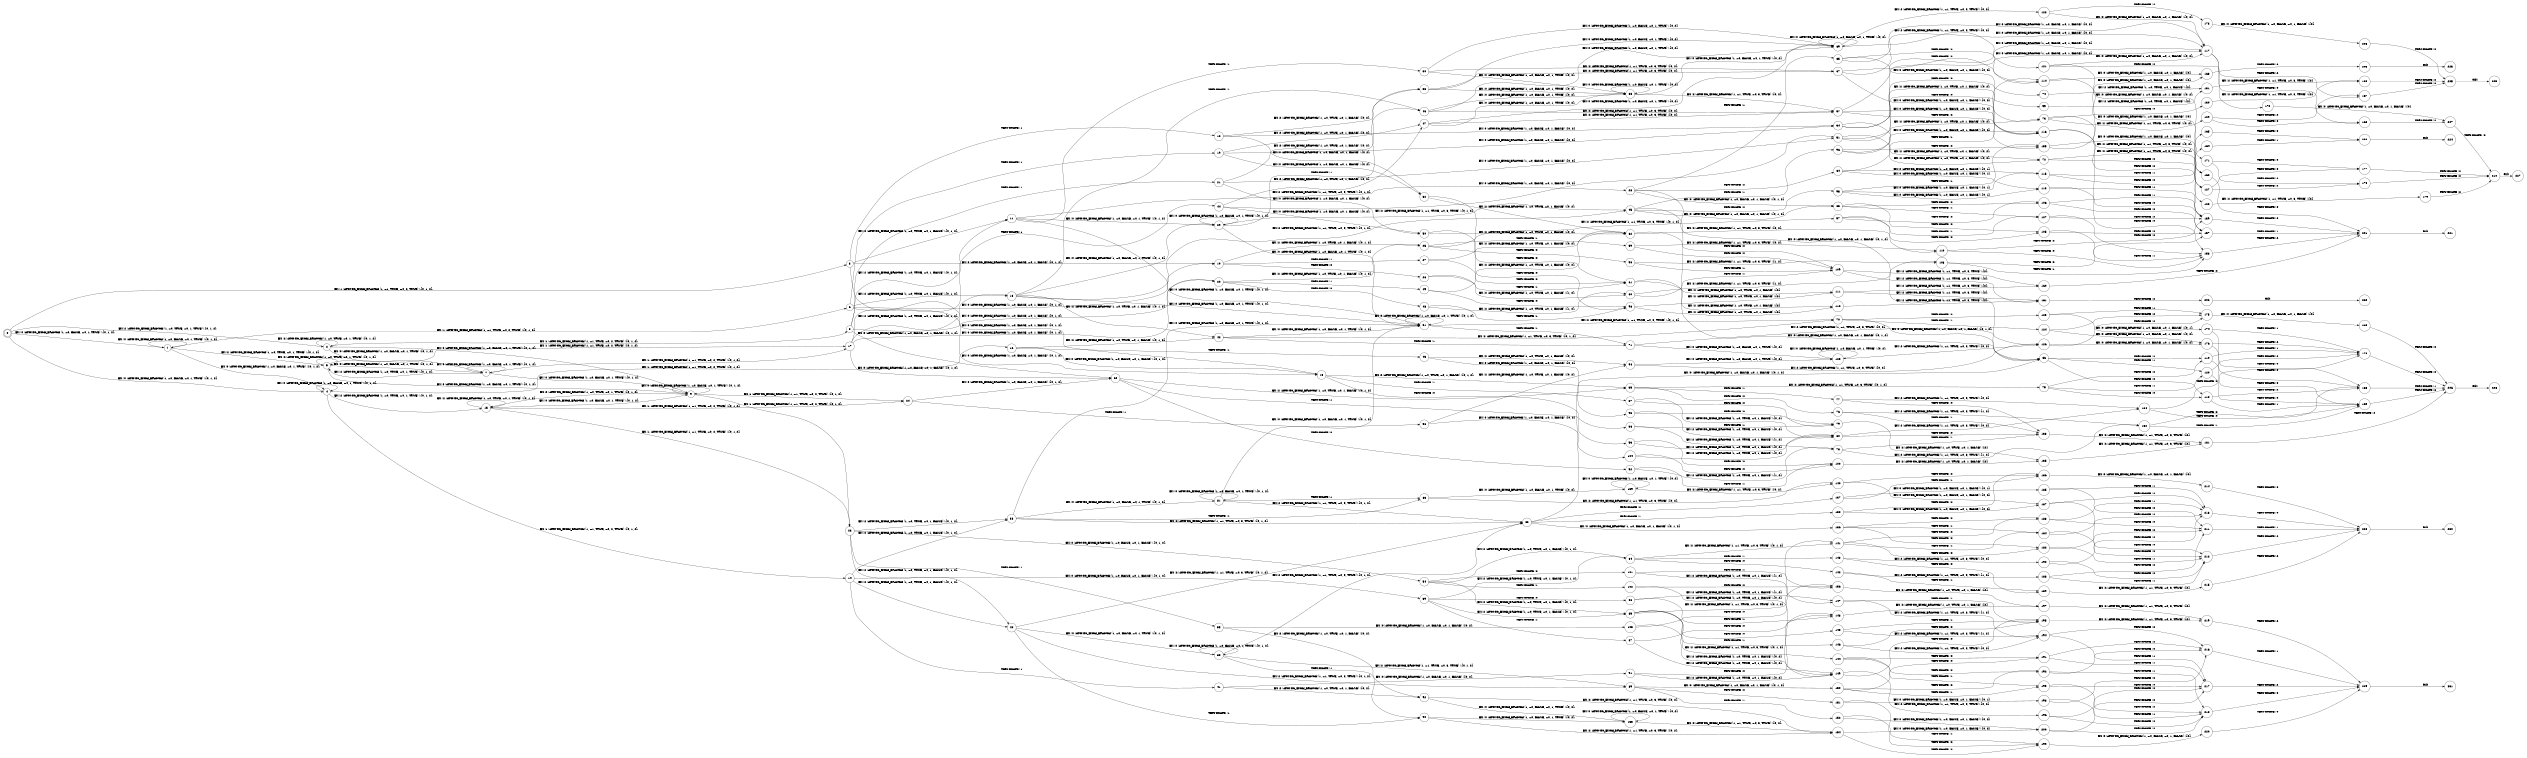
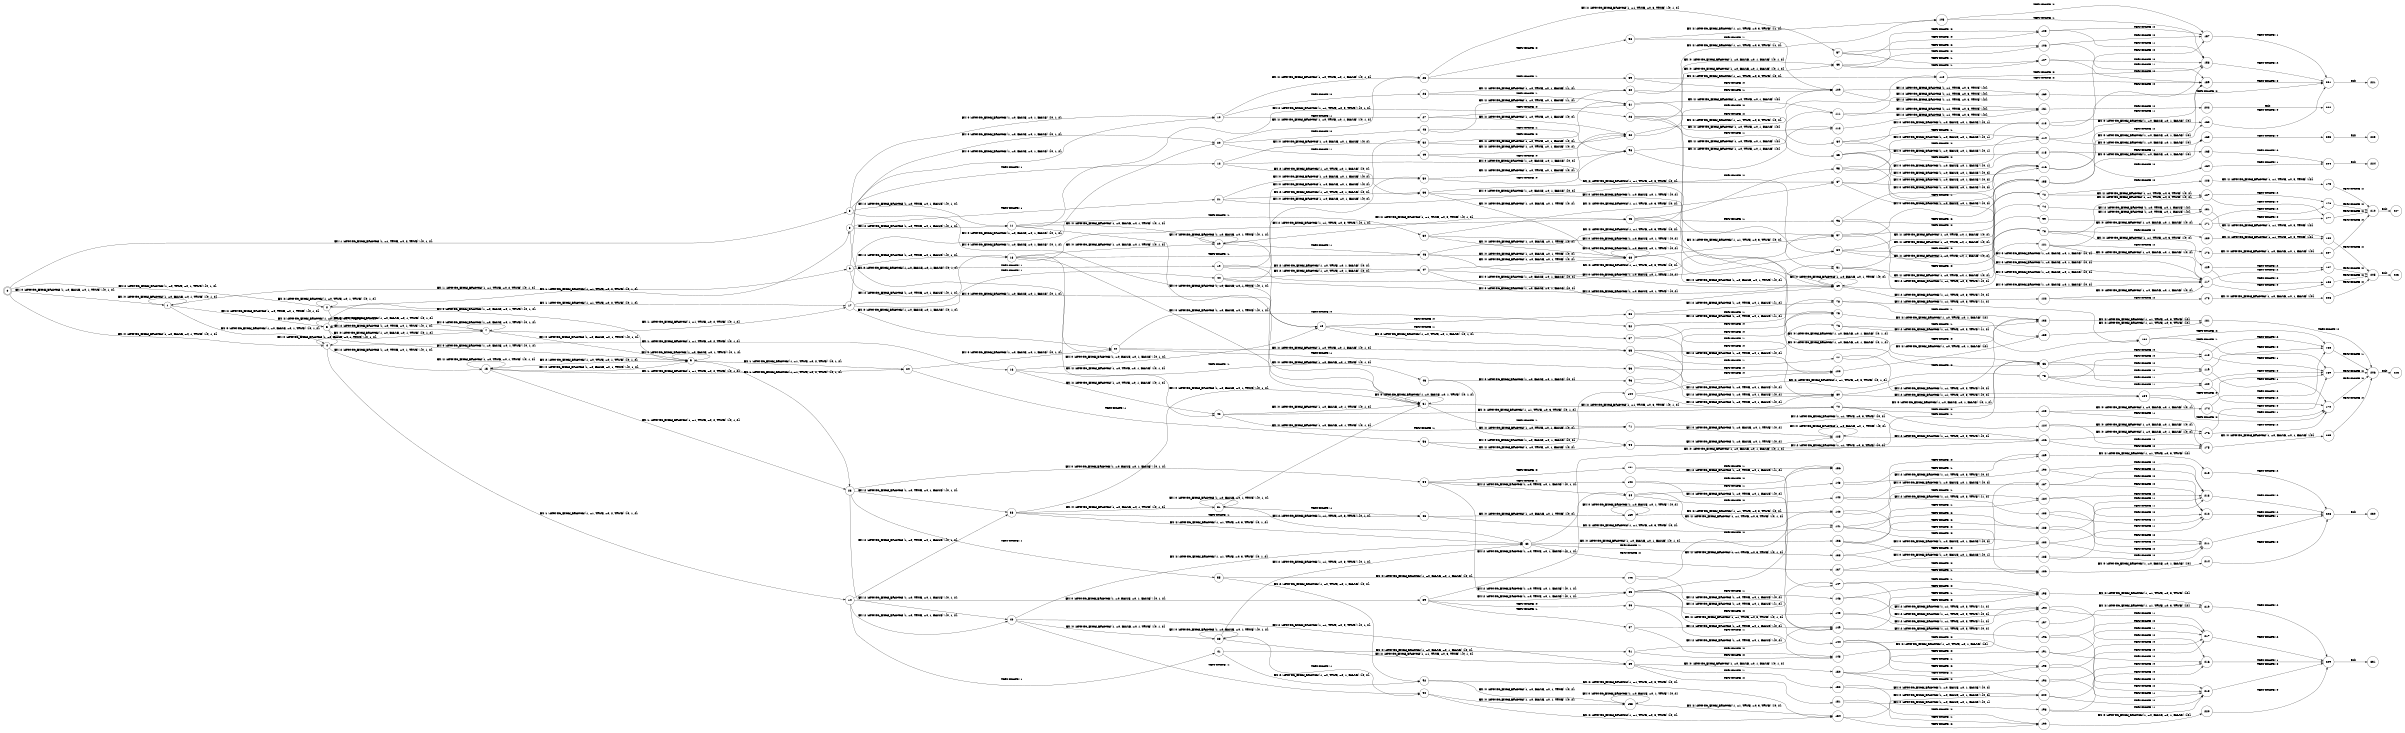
edge "166" -> "207": now "166" -> "205"
edge "156" -> "197": removed, label "EX !2 !ATOMIC_EXCH_BRANCH (1, +0, TRUE, +0, 1, FALSE) !{2}"
